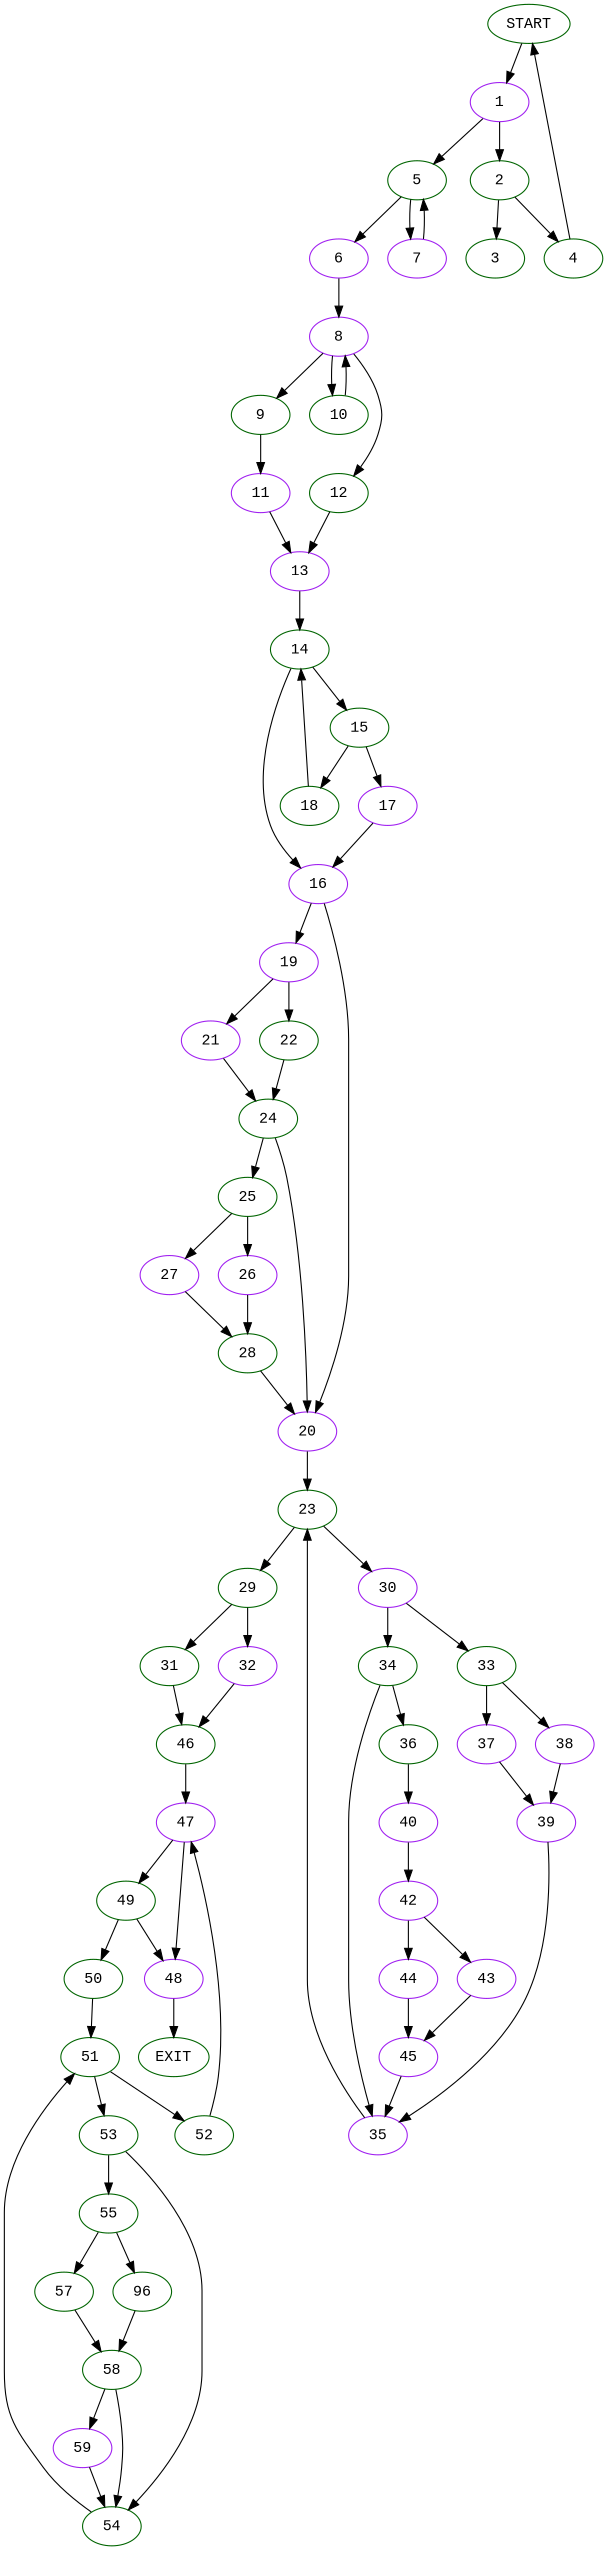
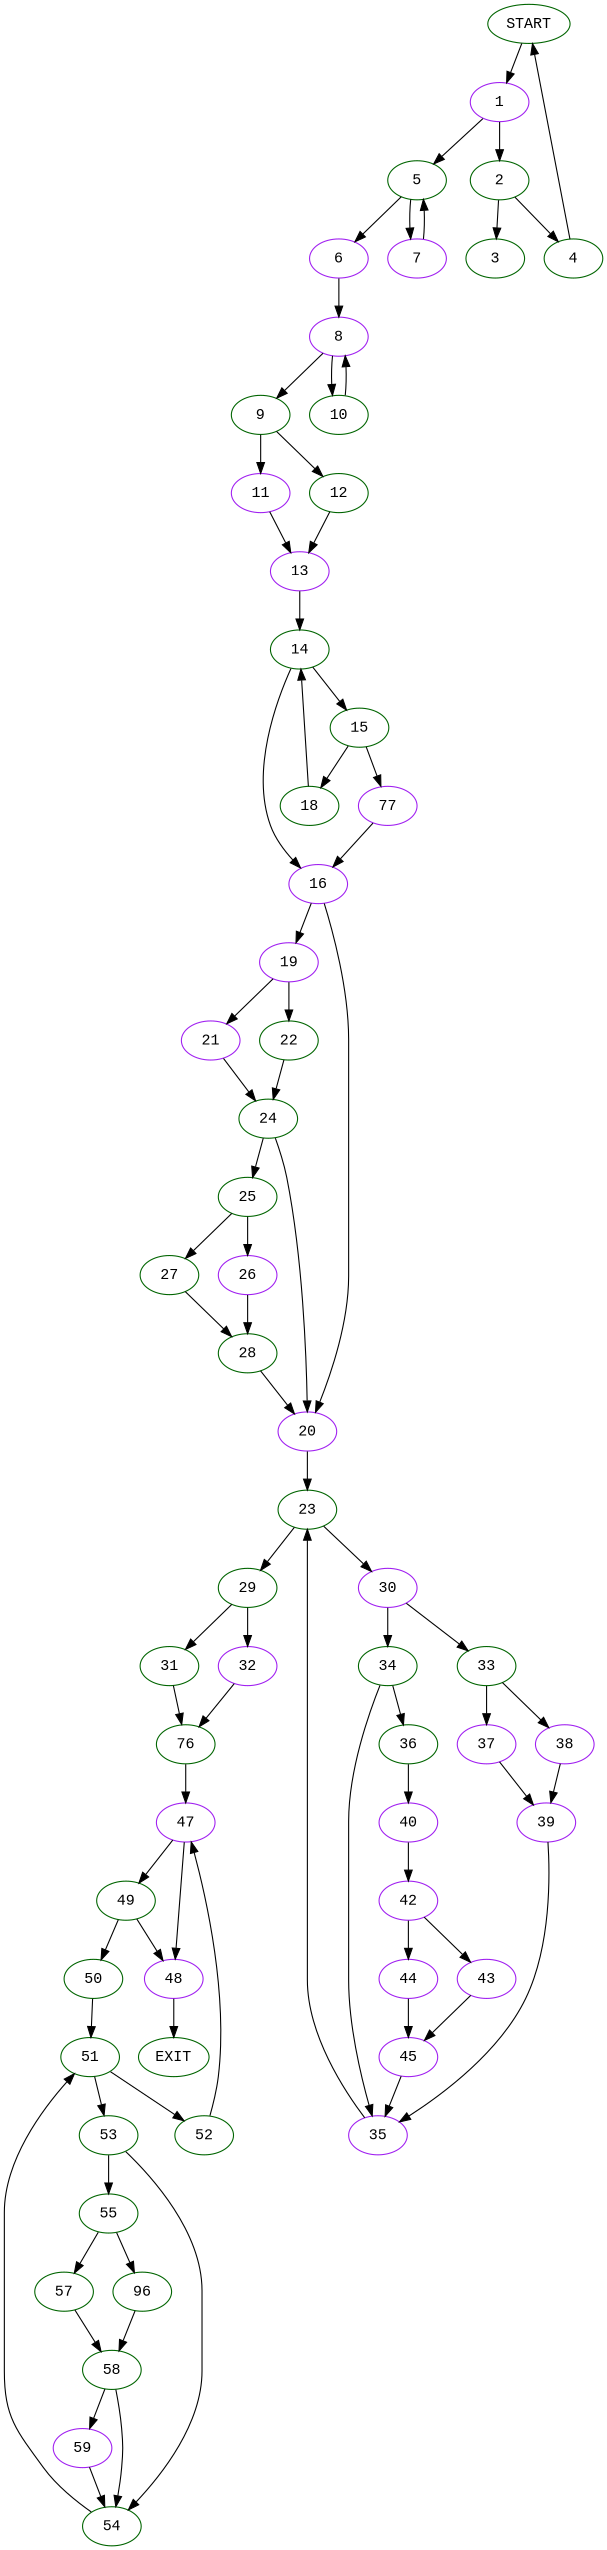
edge "8" -> "12": now "9" -> "12"
node "17": label "17" -> "77"
node "27": color purple -> darkgreen
node "46": label "46" -> "76"
